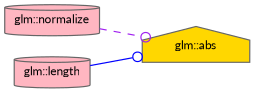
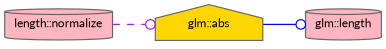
node "glm::normalize": label "glm::normalize" -> "length::normalize"
edge "glm::length" -> "glm::abs": reversed
